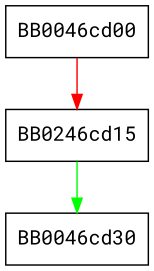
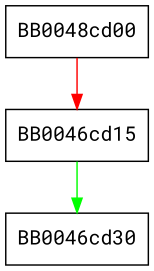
node "BB0046cd00": label "BB0046cd00" -> "BB0048cd00"
node "BB0246cd15": label "BB0246cd15" -> "BB0046cd15"
